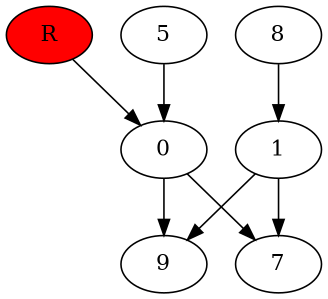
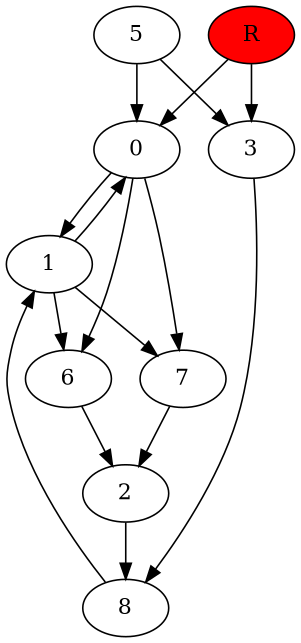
node "3": added
edge "0" -> "1": added
edge "1" -> "0": added
node "9": label "9" -> "6"
node "2": added
